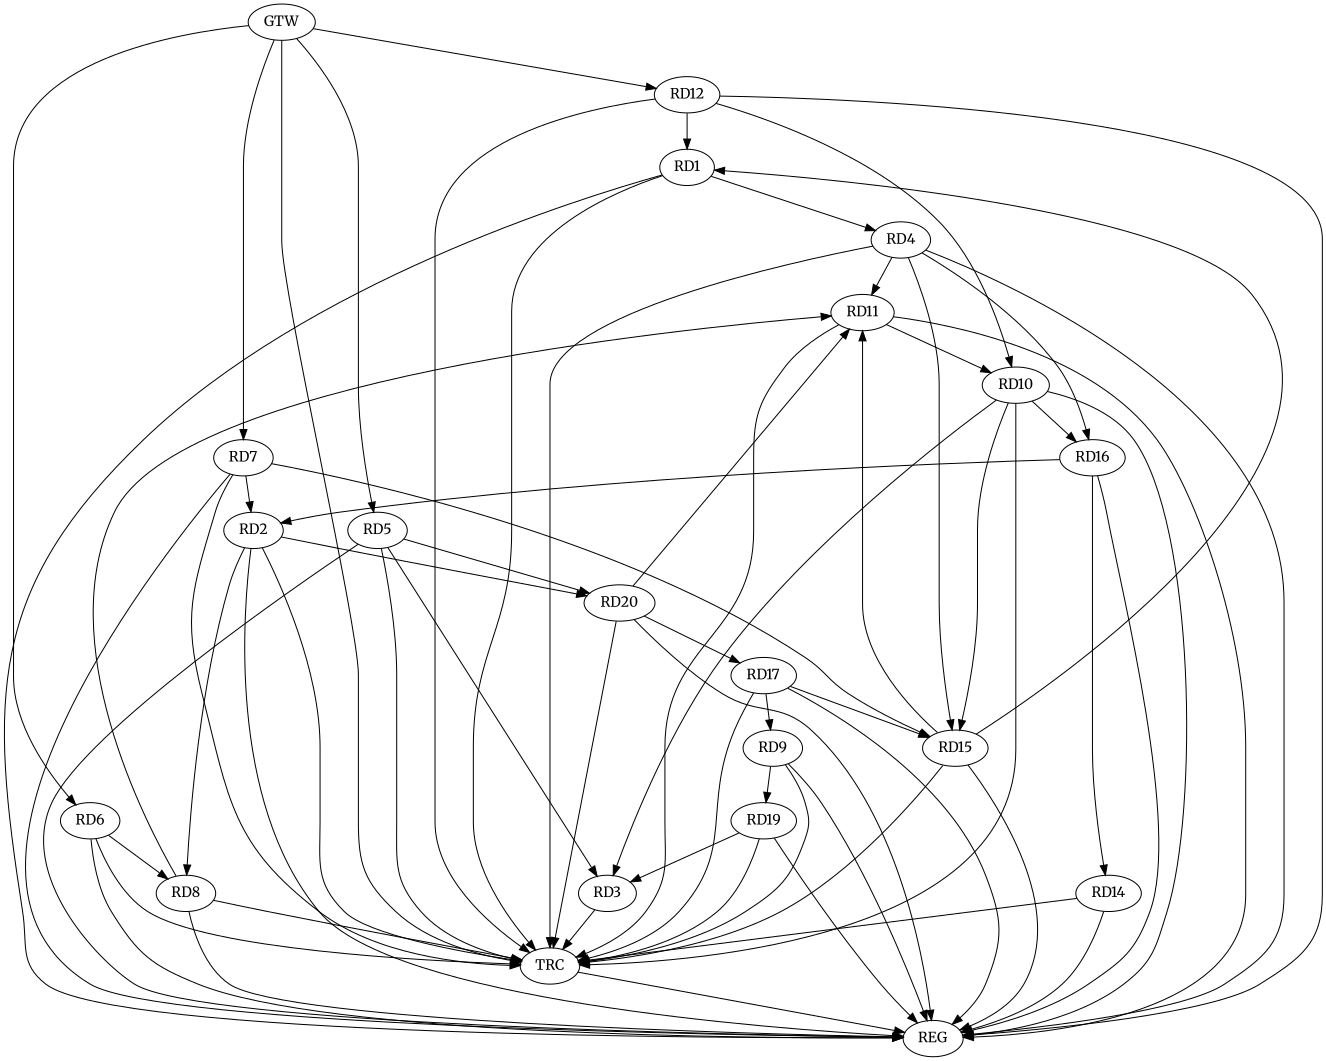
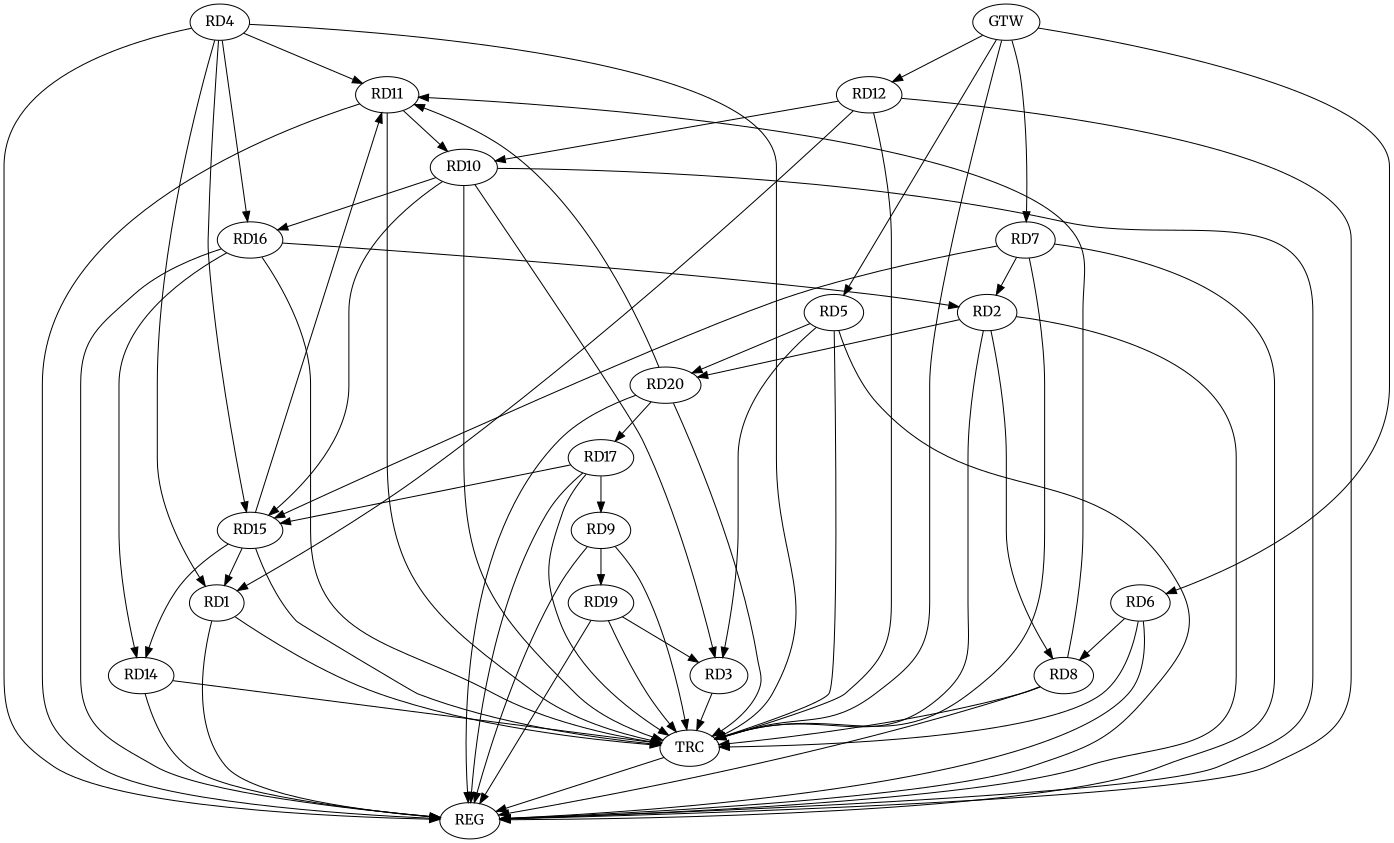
edge "RD1" -> "RD4": reversed
edge "RD16" -> "TRC": added
edge "RD15" -> "REG": now "RD15" -> "RD14"
